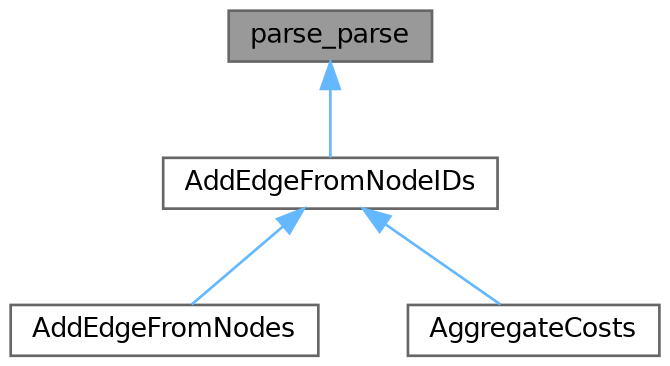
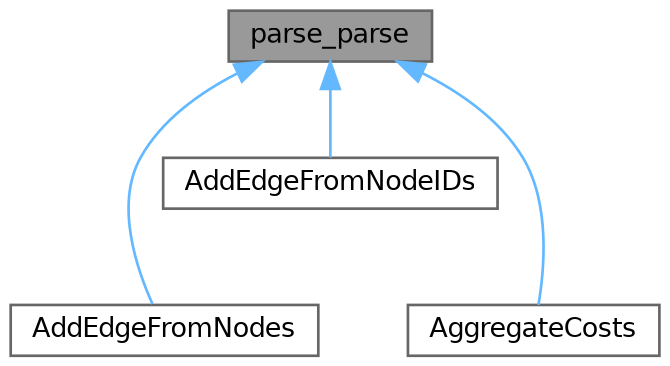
edge "AggregateCosts" -> "AddEdgeFromNodeIDs": now "AggregateCosts" -> "parse_parse"
edge "AddEdgeFromNodes" -> "AddEdgeFromNodeIDs": now "AddEdgeFromNodes" -> "parse_parse"
